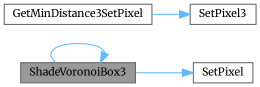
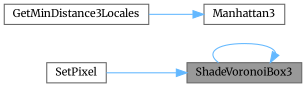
node "GetMinDistance3SetPixel": label "GetMinDistance3SetPixel" -> "GetMinDistance3Locales"
node "SetPixel3": label "SetPixel3" -> "Manhattan3"
edge "ShadeVoronoiBox3" -> "SetPixel": reversed
